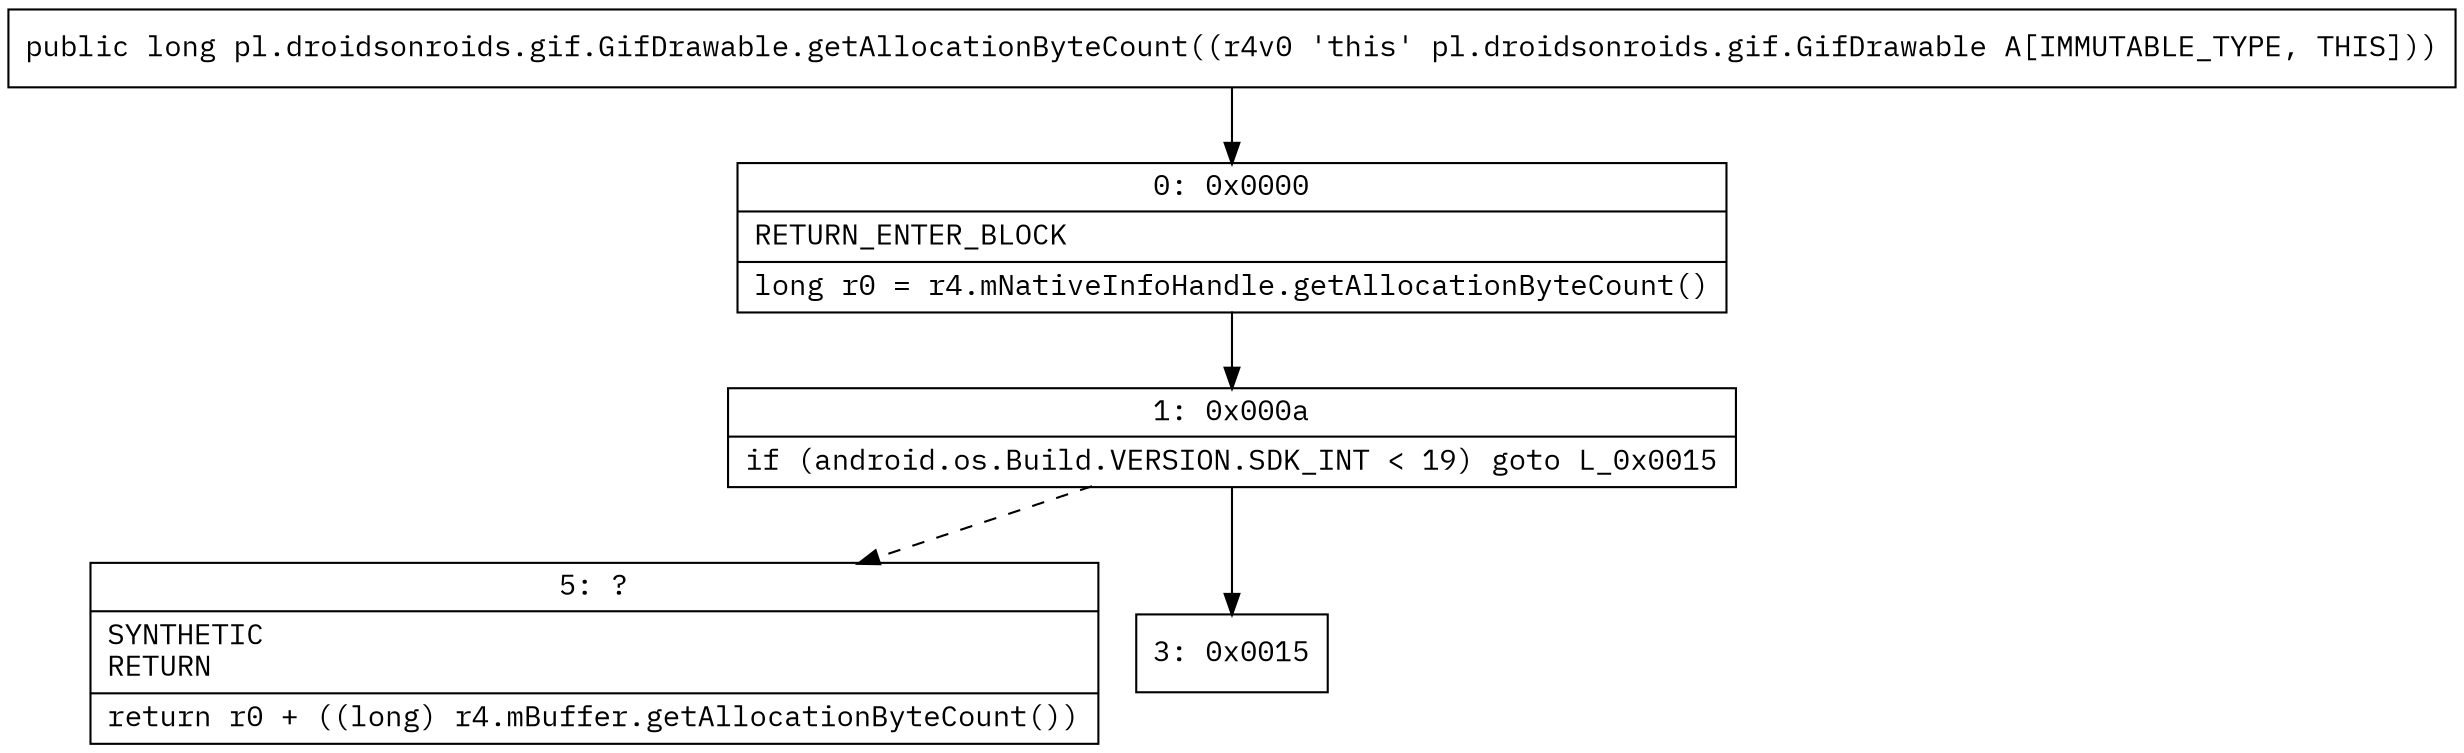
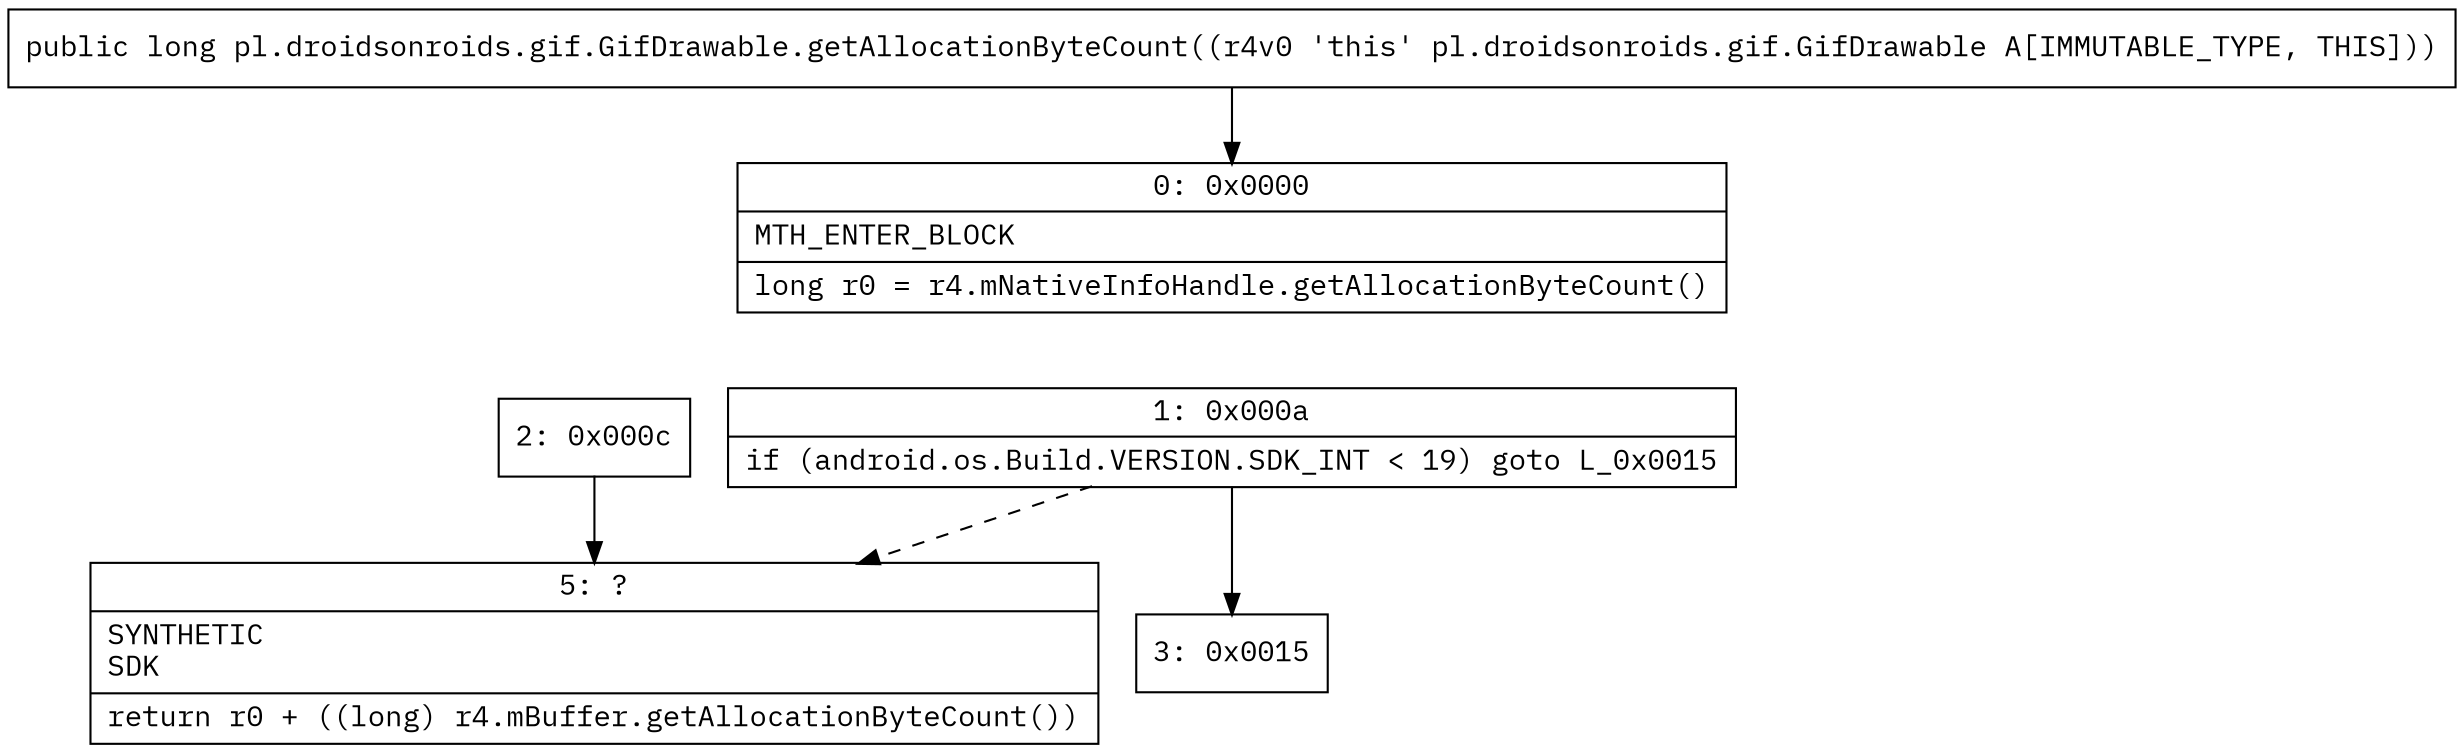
node "0: 0x0000": text "RETURN_ENTER_BLOCK" -> "MTH_ENTER_BLOCK"
edge "0: 0x0000" -> "1: 0x000a": removed
node "2: 0x000c": added
node "5: ?": text "RETURN" -> "SDK"
